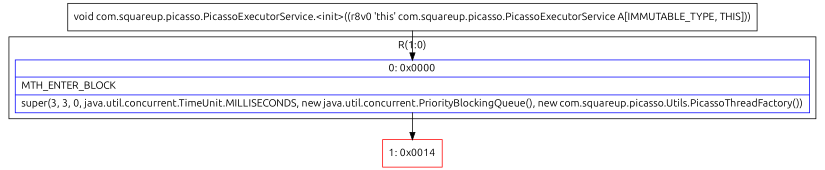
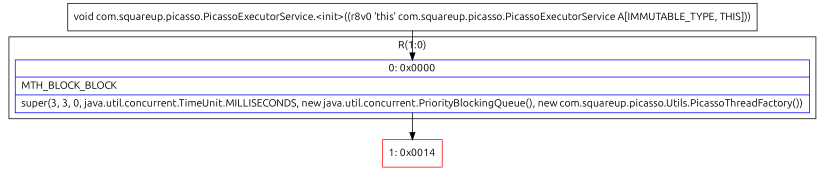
node "0: 0x0000": text "MTH_ENTER_BLOCK" -> "MTH_BLOCK_BLOCK"
